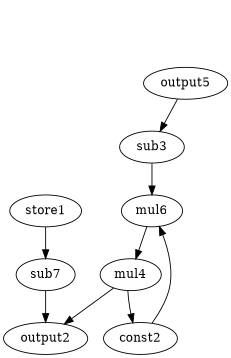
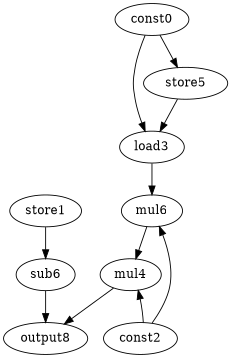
node "const0": added
node "output5": label "output5" -> "store5"
node "sub3": label "sub3" -> "load3"
node "sub7": label "sub7" -> "sub6"
edge "mul4" -> "const2": reversed
node "output2": label "output2" -> "output8"
